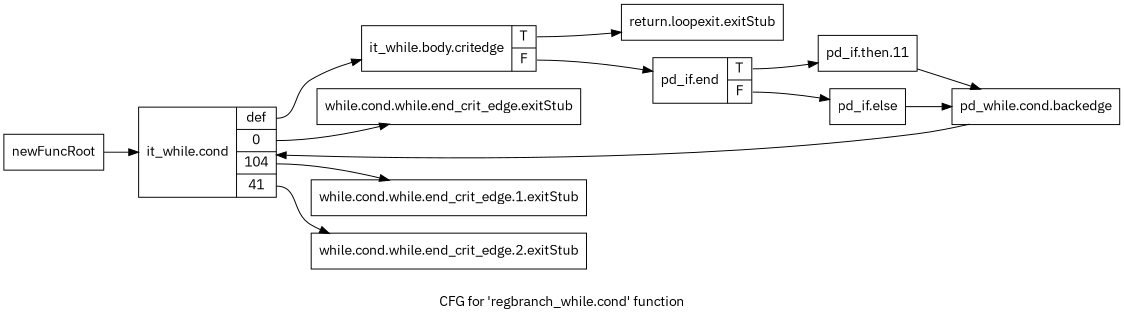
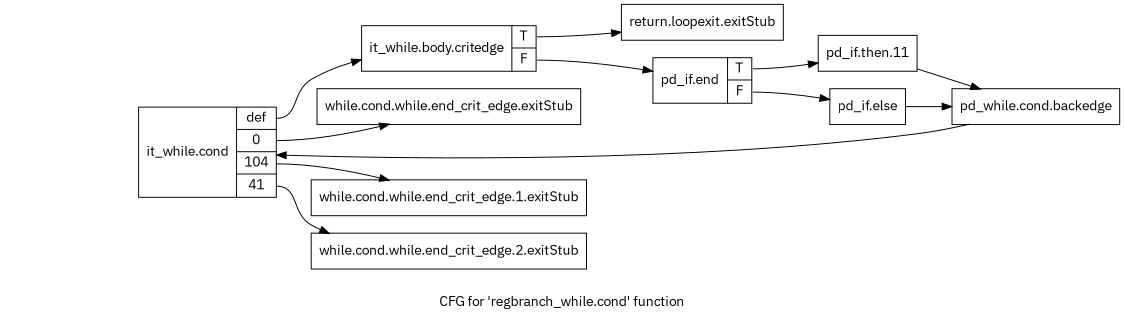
node "newFuncRoot": removed
